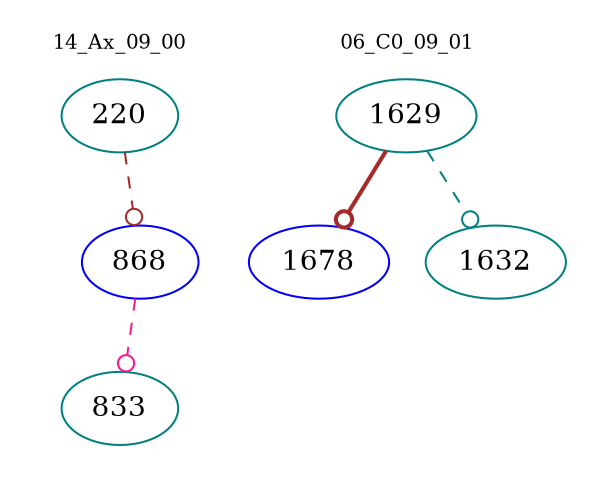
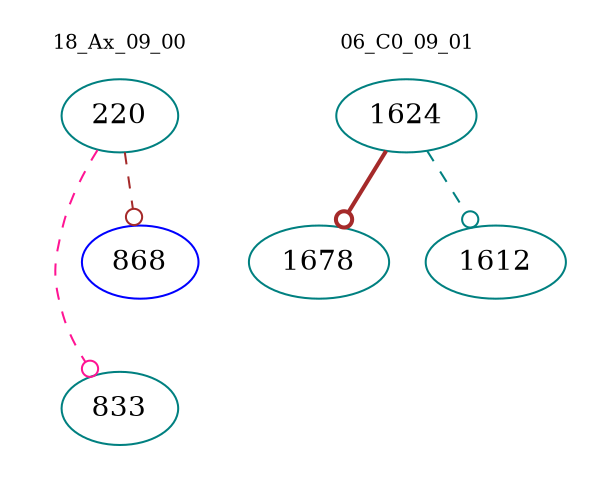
cluster "14_Ax_09_00": label "14_Ax_09_00" -> "18_Ax_09_00"
node "1629": label "1629" -> "1624"
node "1678": color blue -> teal
node "1632": label "1632" -> "1612"
edge "868" -> "833": now "220" -> "833"
